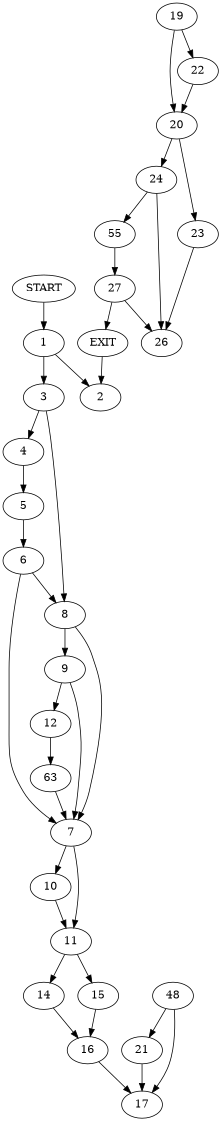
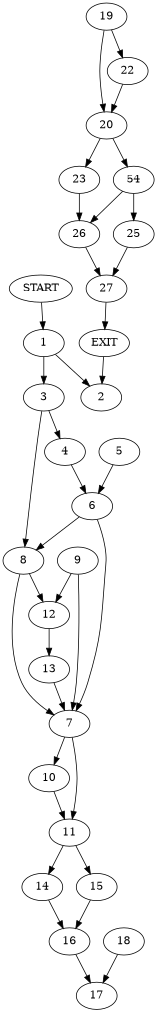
node "24": label "24" -> "54"
node "55": label "55" -> "25"
edge "27" -> "26": reversed
edge "4" -> "5": now "4" -> "6"
edge "8" -> "9": now "8" -> "12"
node "63": label "63" -> "13"
node "48": label "48" -> "18"
node "21": removed
